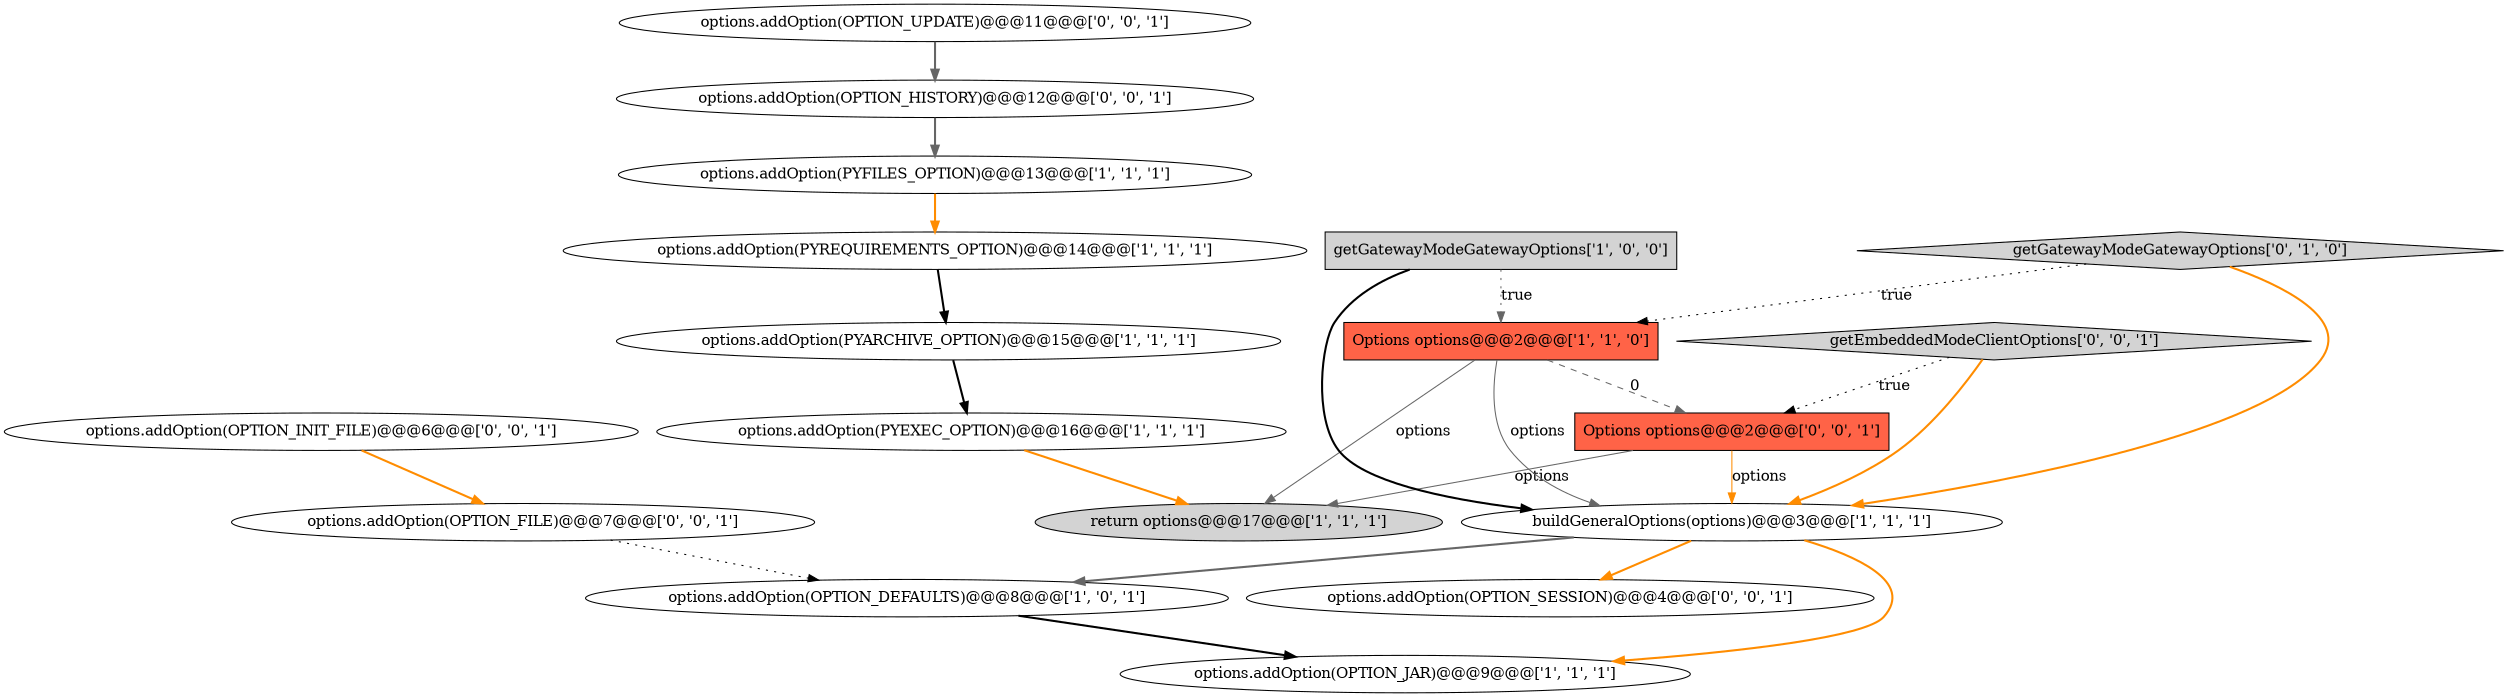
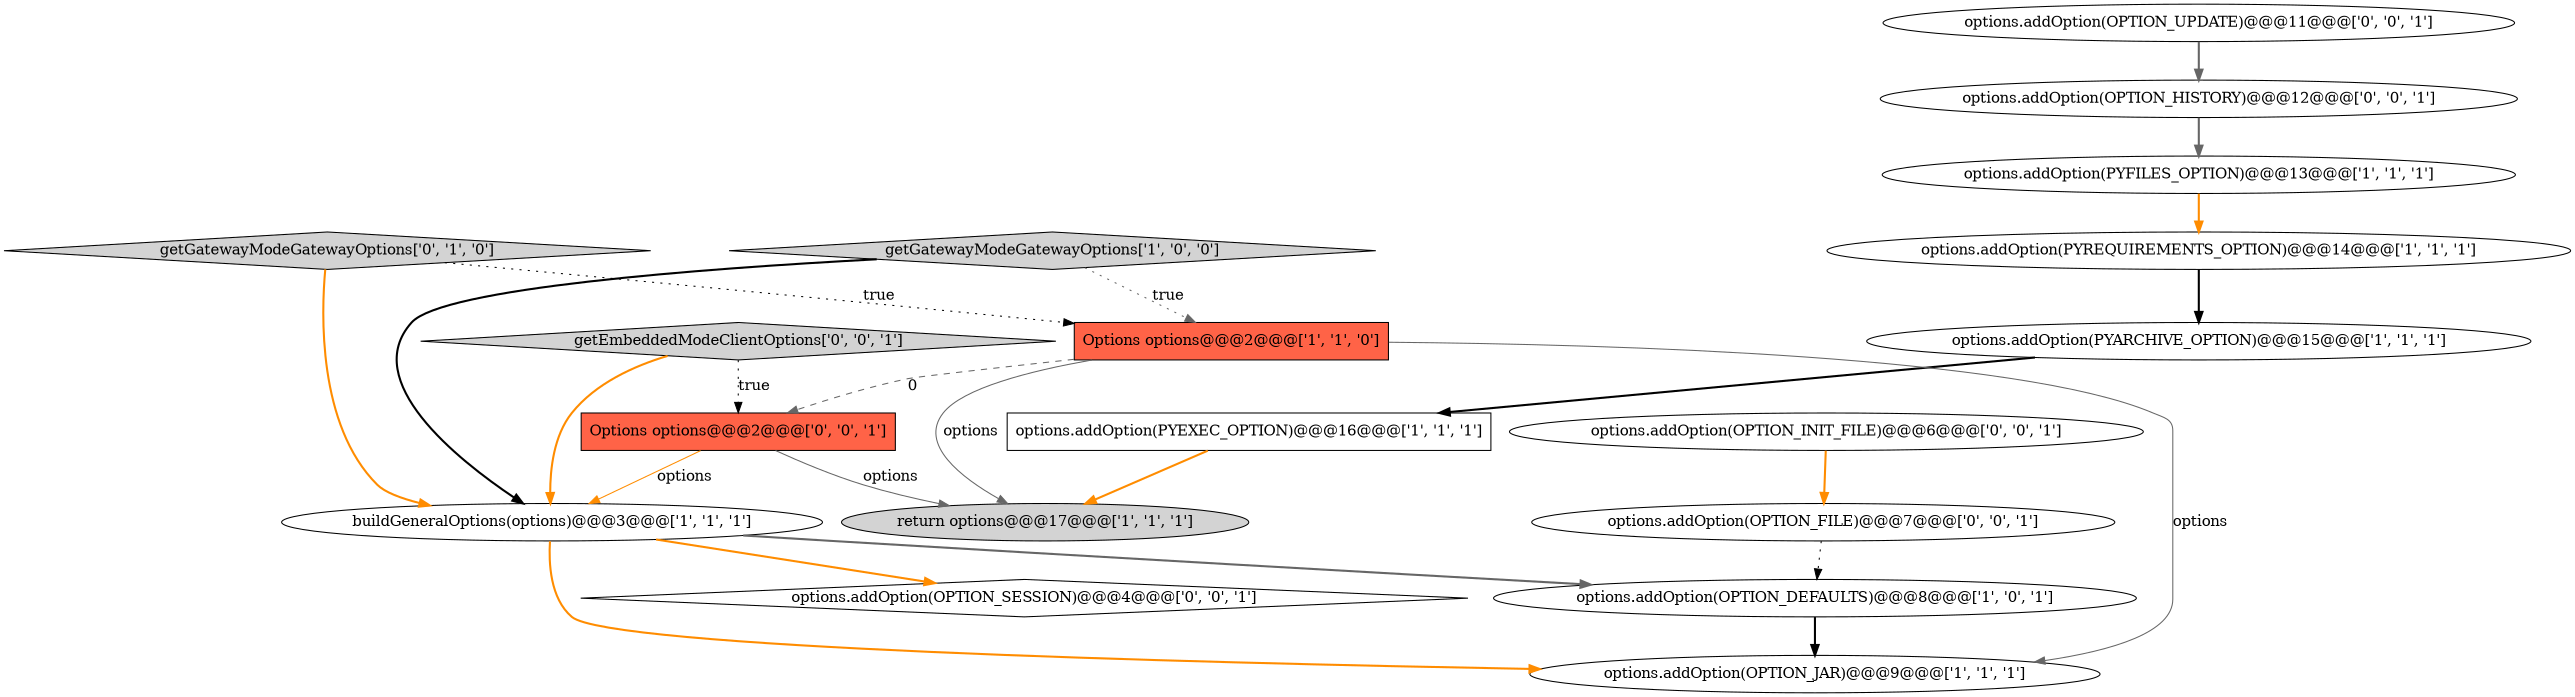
node "getGatewayModeGatewayOptions['1', '0', '0']": shape box -> diamond
node "options.addOption(PYEXEC_OPTION)@@@16@@@['1', '1', '1']": shape ellipse -> box
edge "Options options@@@2@@@['1', '1', '0']" -> "buildGeneralOptions(options)@@@3@@@['1', '1', '1']": now "Options options@@@2@@@['1', '1', '0']" -> "options.addOption(OPTION_JAR)@@@9@@@['1', '1', '1']"
node "options.addOption(OPTION_SESSION)@@@4@@@['0', '0', '1']": shape ellipse -> diamond
